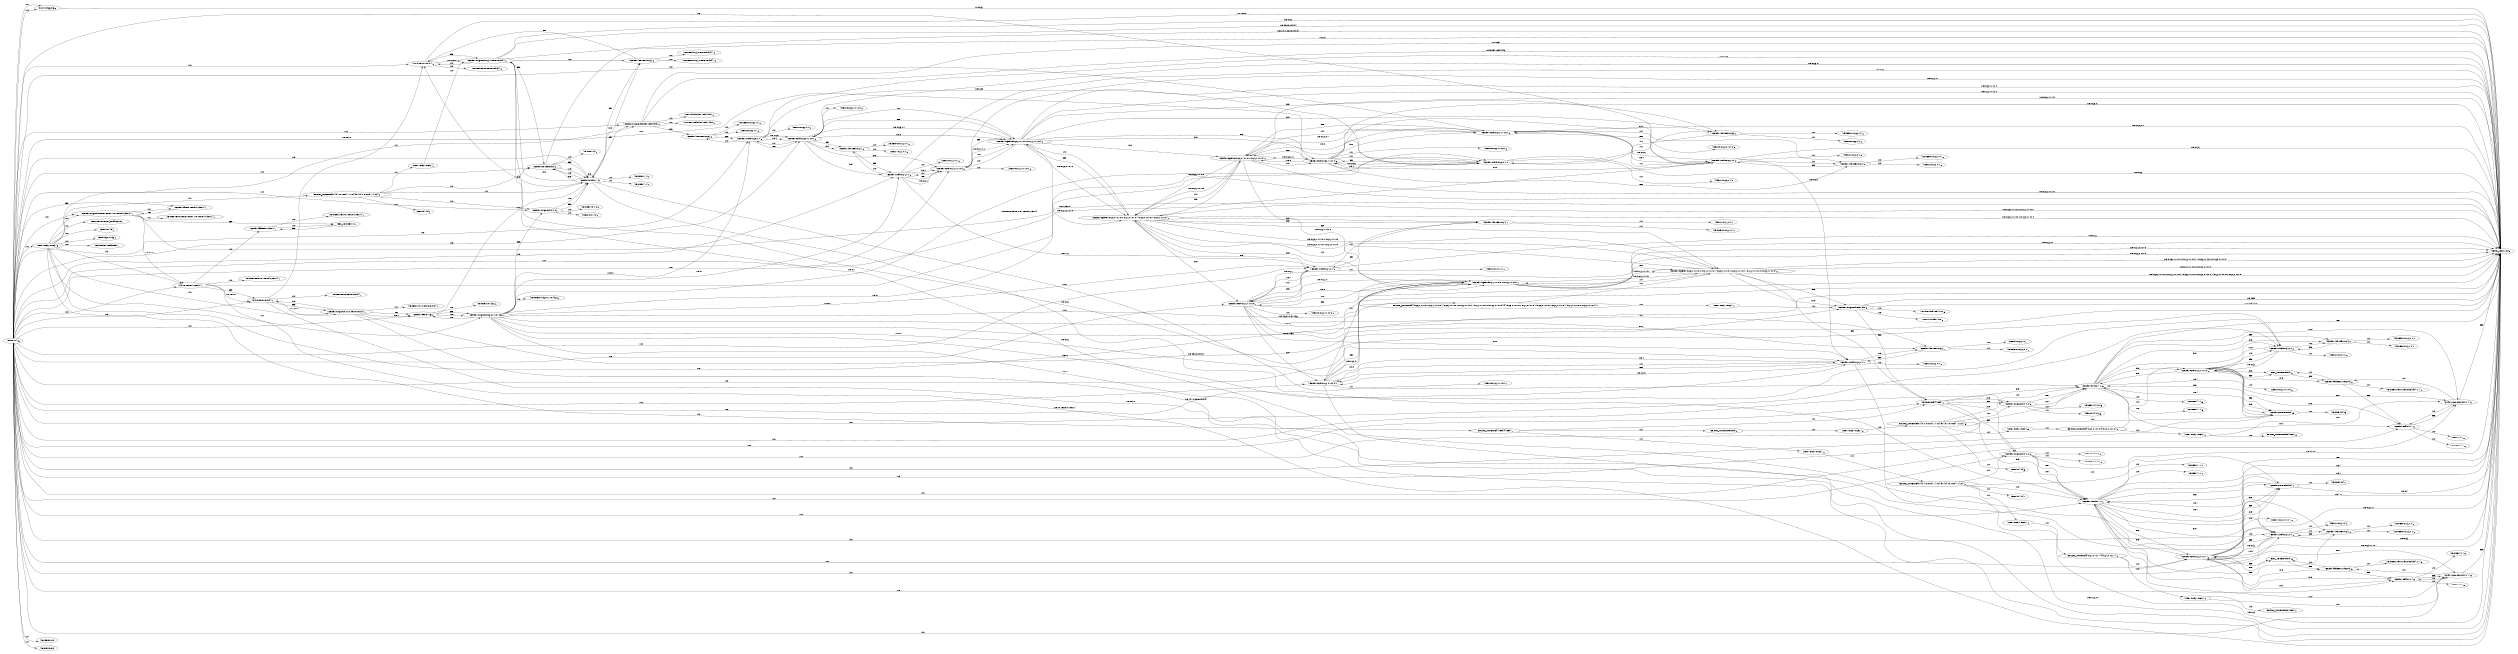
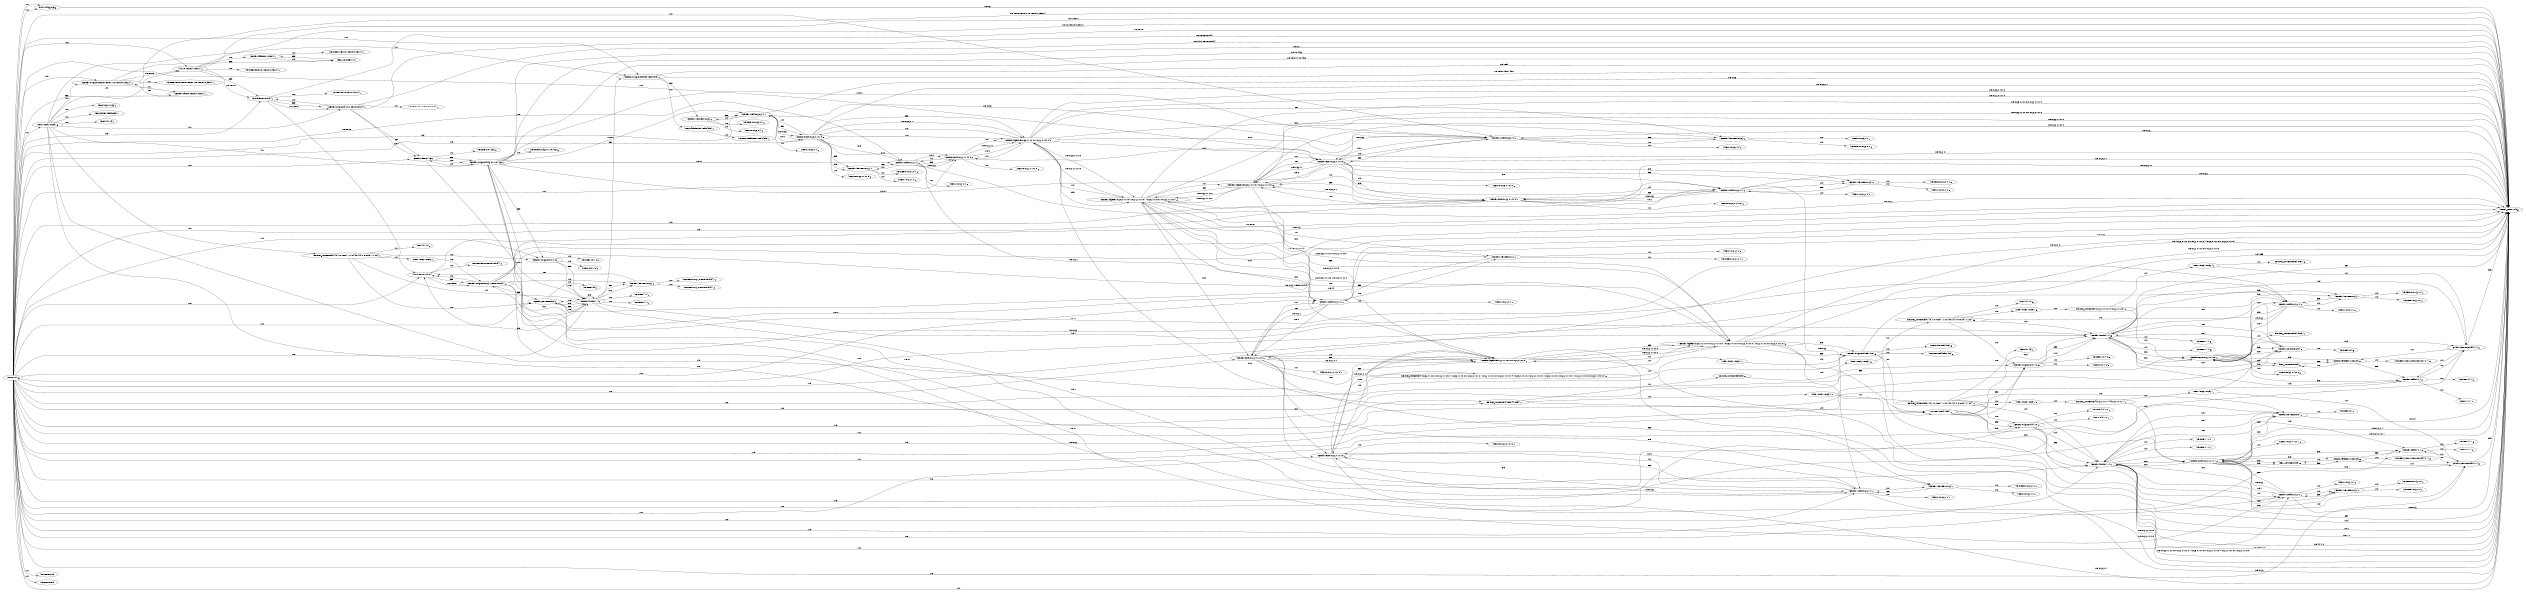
edge "(<operator>.assignment,boolean isOdd = false)" -> "(IDENTIFIER,isOdd,boolean isOdd = false)": now "(LITERAL,false,boolean isOdd = false)" -> "(IDENTIFIER,isOdd,boolean isOdd = false)"
edge "(<operator>.logicalAnd,arr[0] % 2 == 0 && arr[1] % 2 == 0)" -> "(<operator>.logicalAnd,arr[0] % 2 == 0 && arr[2] % 2 == 0)": now "(<operator>.logicalAnd,arr[0] % 2 == 0 && arr[1] % 2 == 0)" -> "(CONTROL_STRUCTURE,if (isOdd),if (isOdd))"
node "(LOCAL,Scanner scanner: java.util.Scanner)": removed
edge "(METHOD,main)" -> "(<operator>.equals,arr[i] % 2 == 0)": added, label "DDG:"
edge "(METHOD,main)" -> "(METHOD_RETURN,void)": added, label "AST:"
